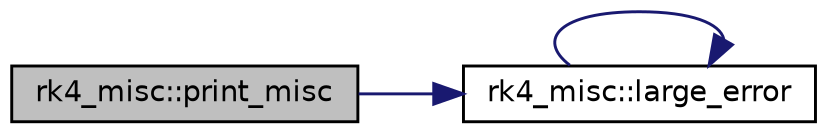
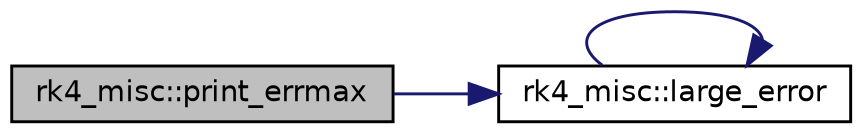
node "rk4_misc::print_misc": label "rk4_misc::print_misc" -> "rk4_misc::print_errmax"
